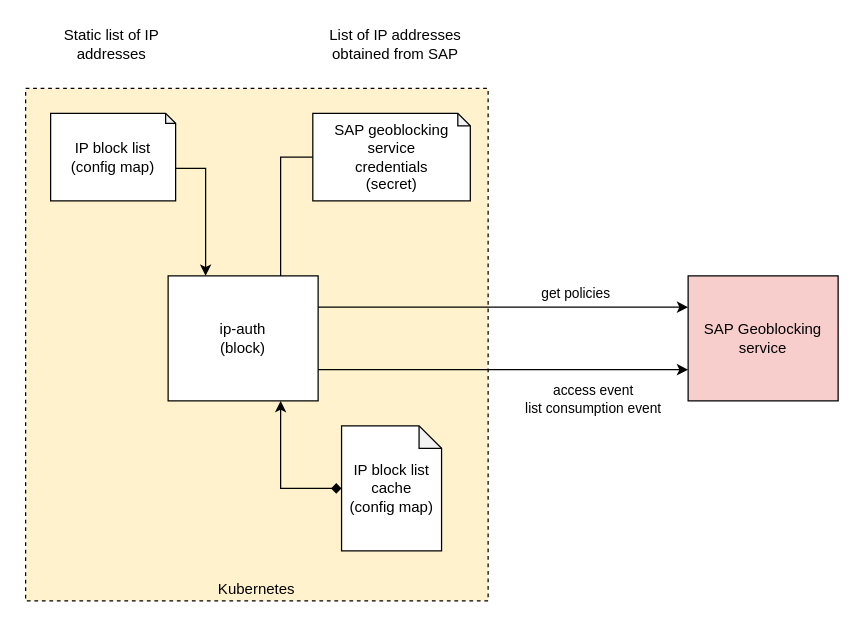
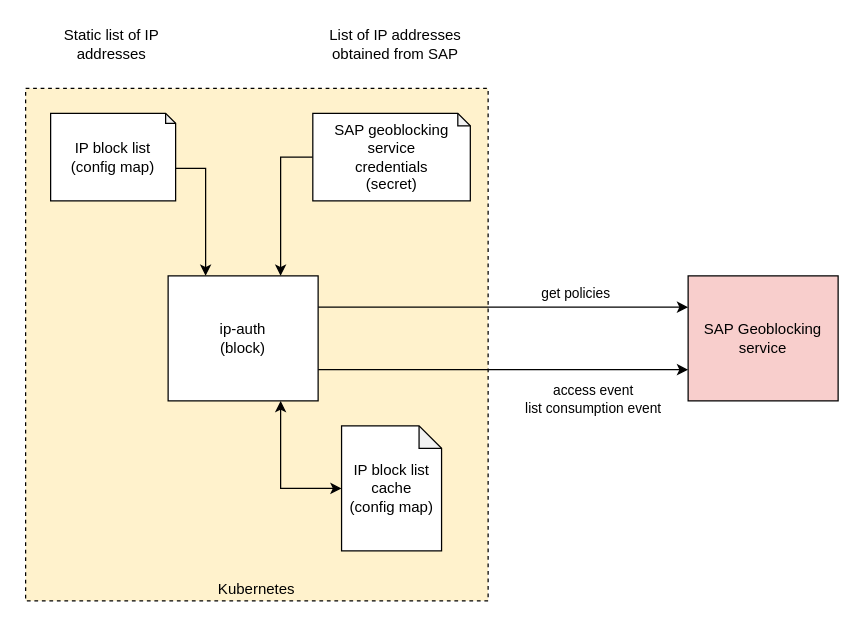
edge "SAP geoblocking service credentials (secret)" -- "ip-auth (block)": arrowhead none -> classic
edge "ip-auth (block)" -- "IP block list cache (config map)": arrowhead diamond -> classic
